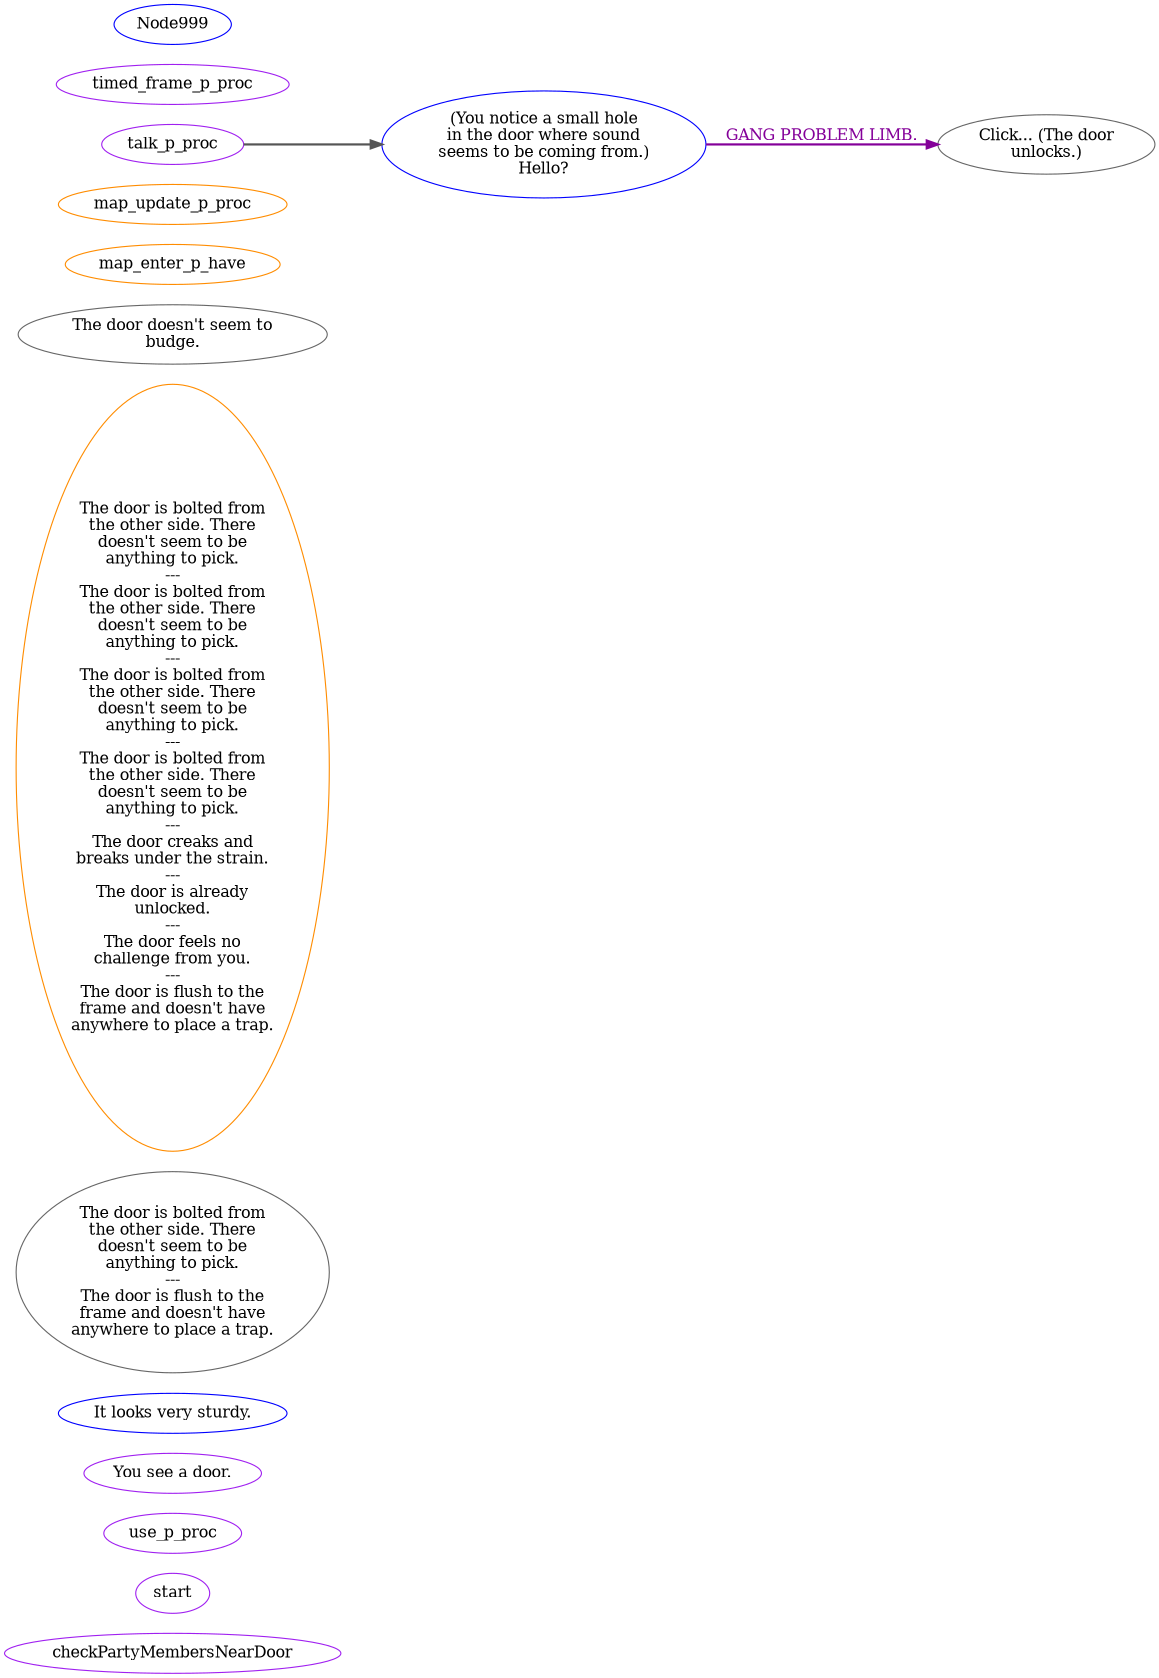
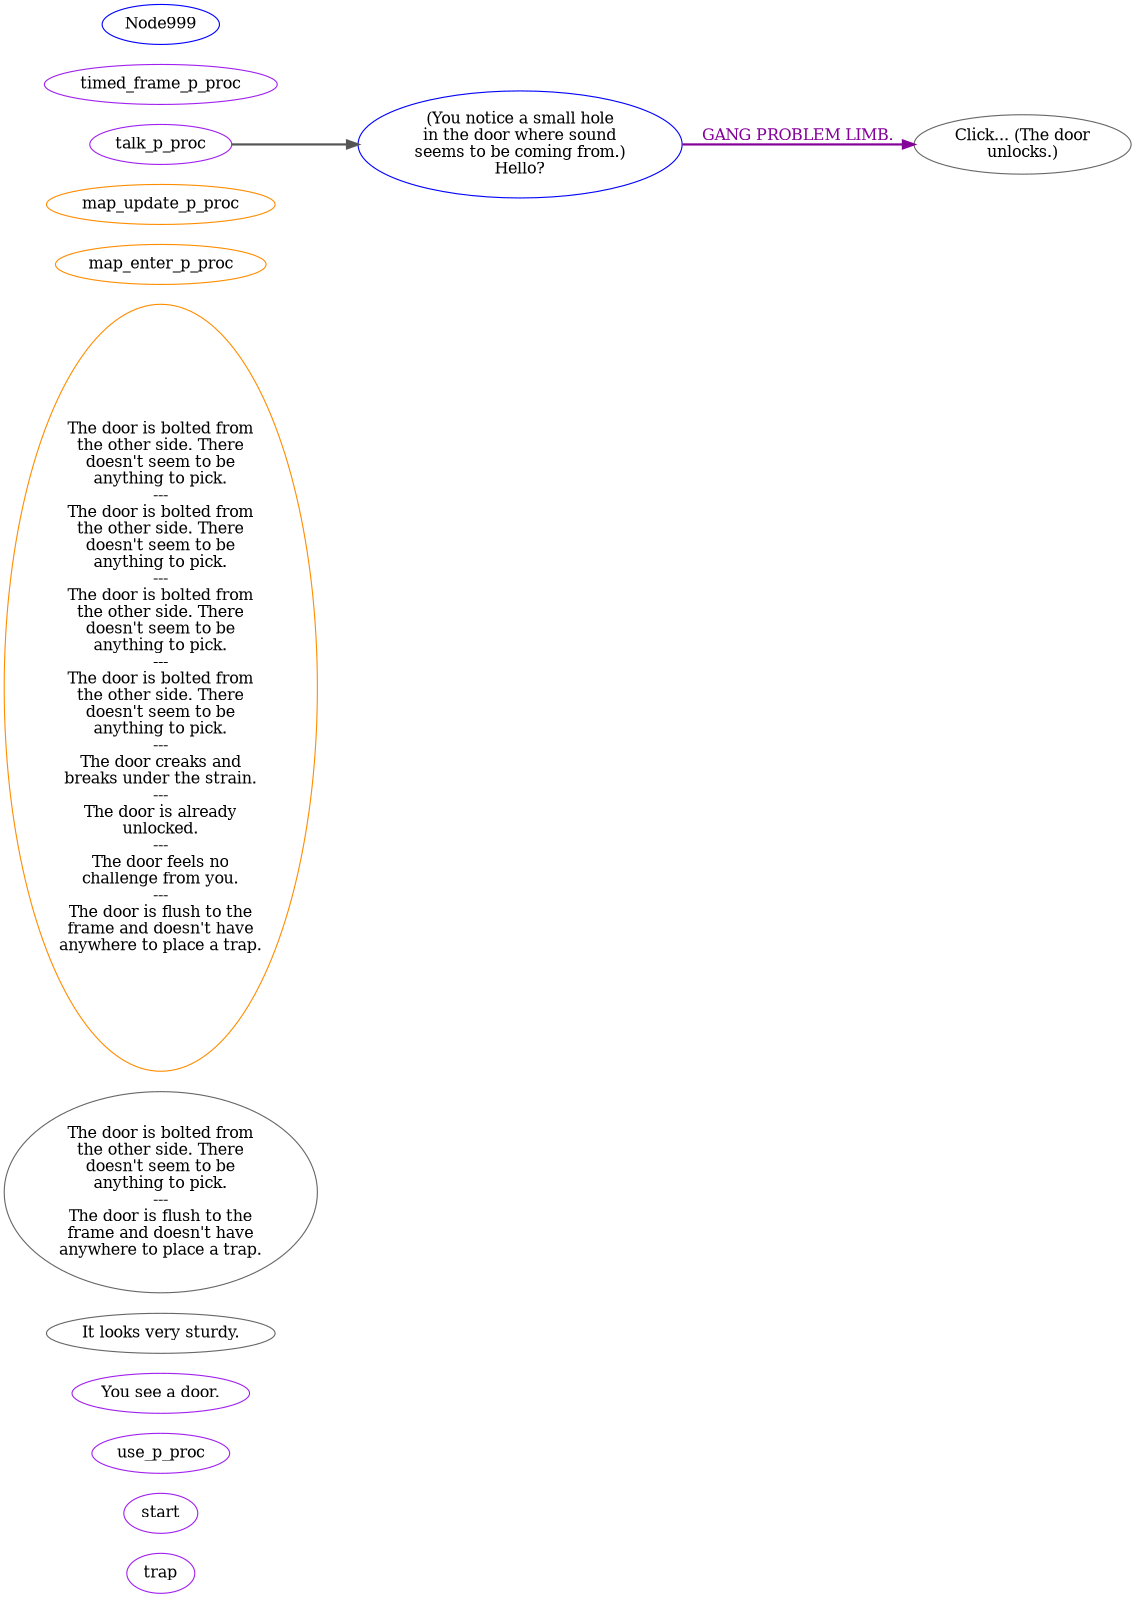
node "map_enter_p_have": label "map_enter_p_have" -> "map_enter_p_proc"
node "The door doesn't seem to budge.": removed
node "It looks very sturdy.": color blue -> gray40
node "checkPartyMembersNearDoor": label "checkPartyMembersNearDoor" -> "trap"
